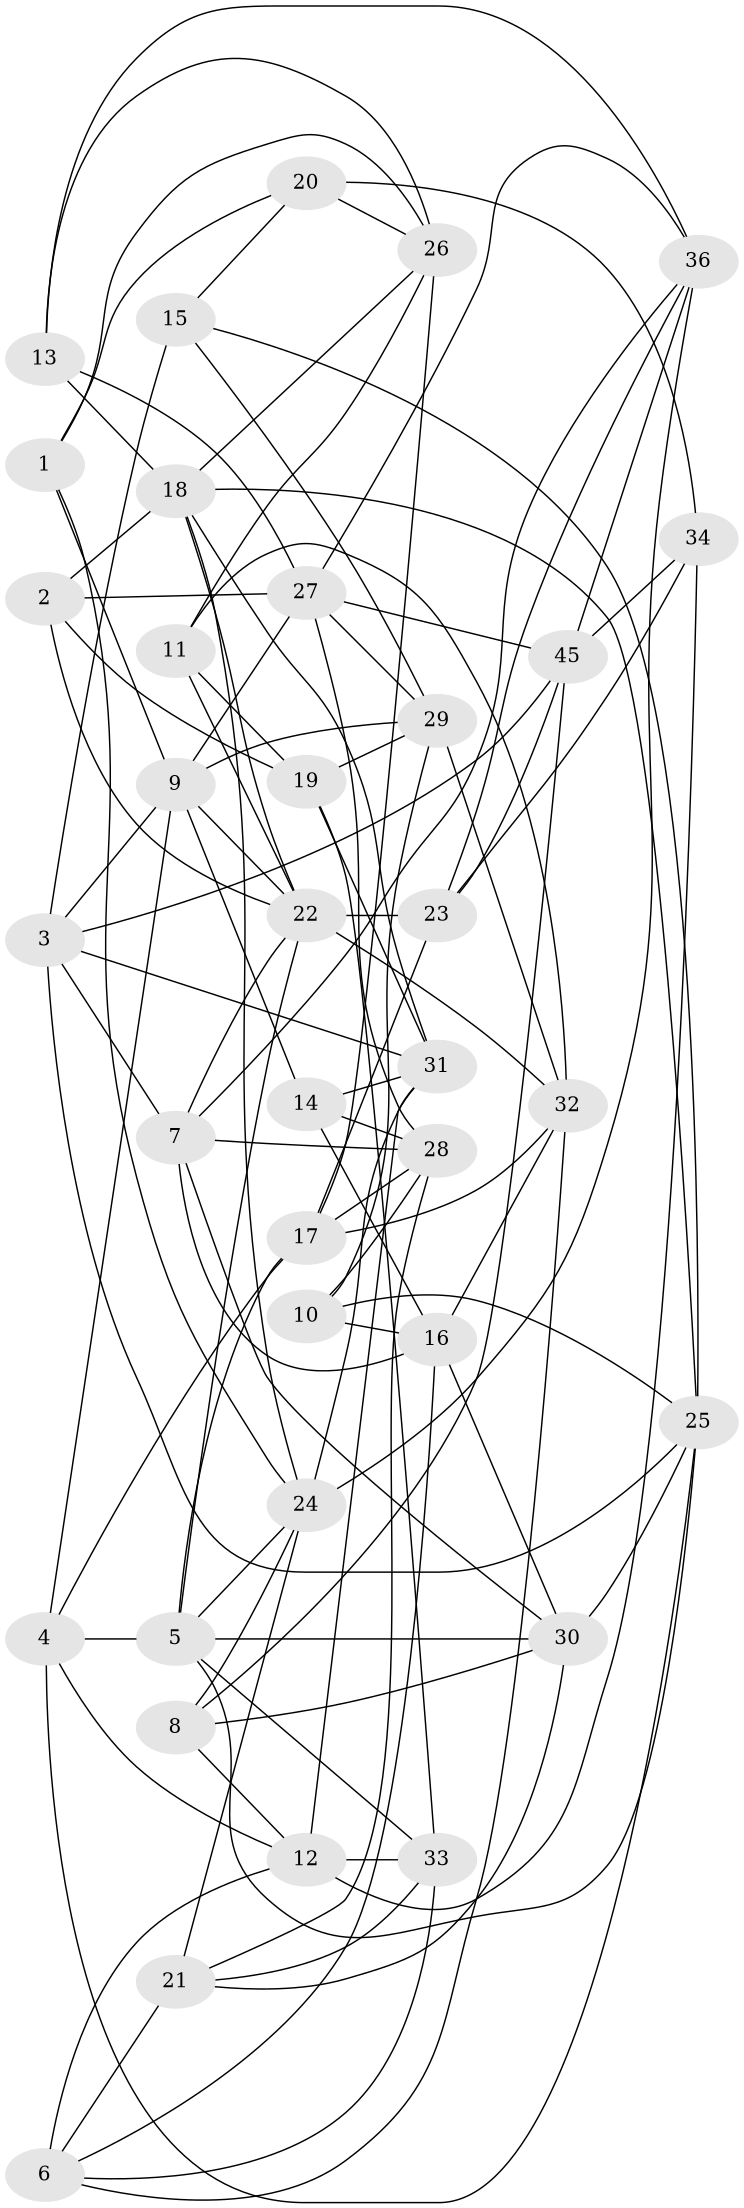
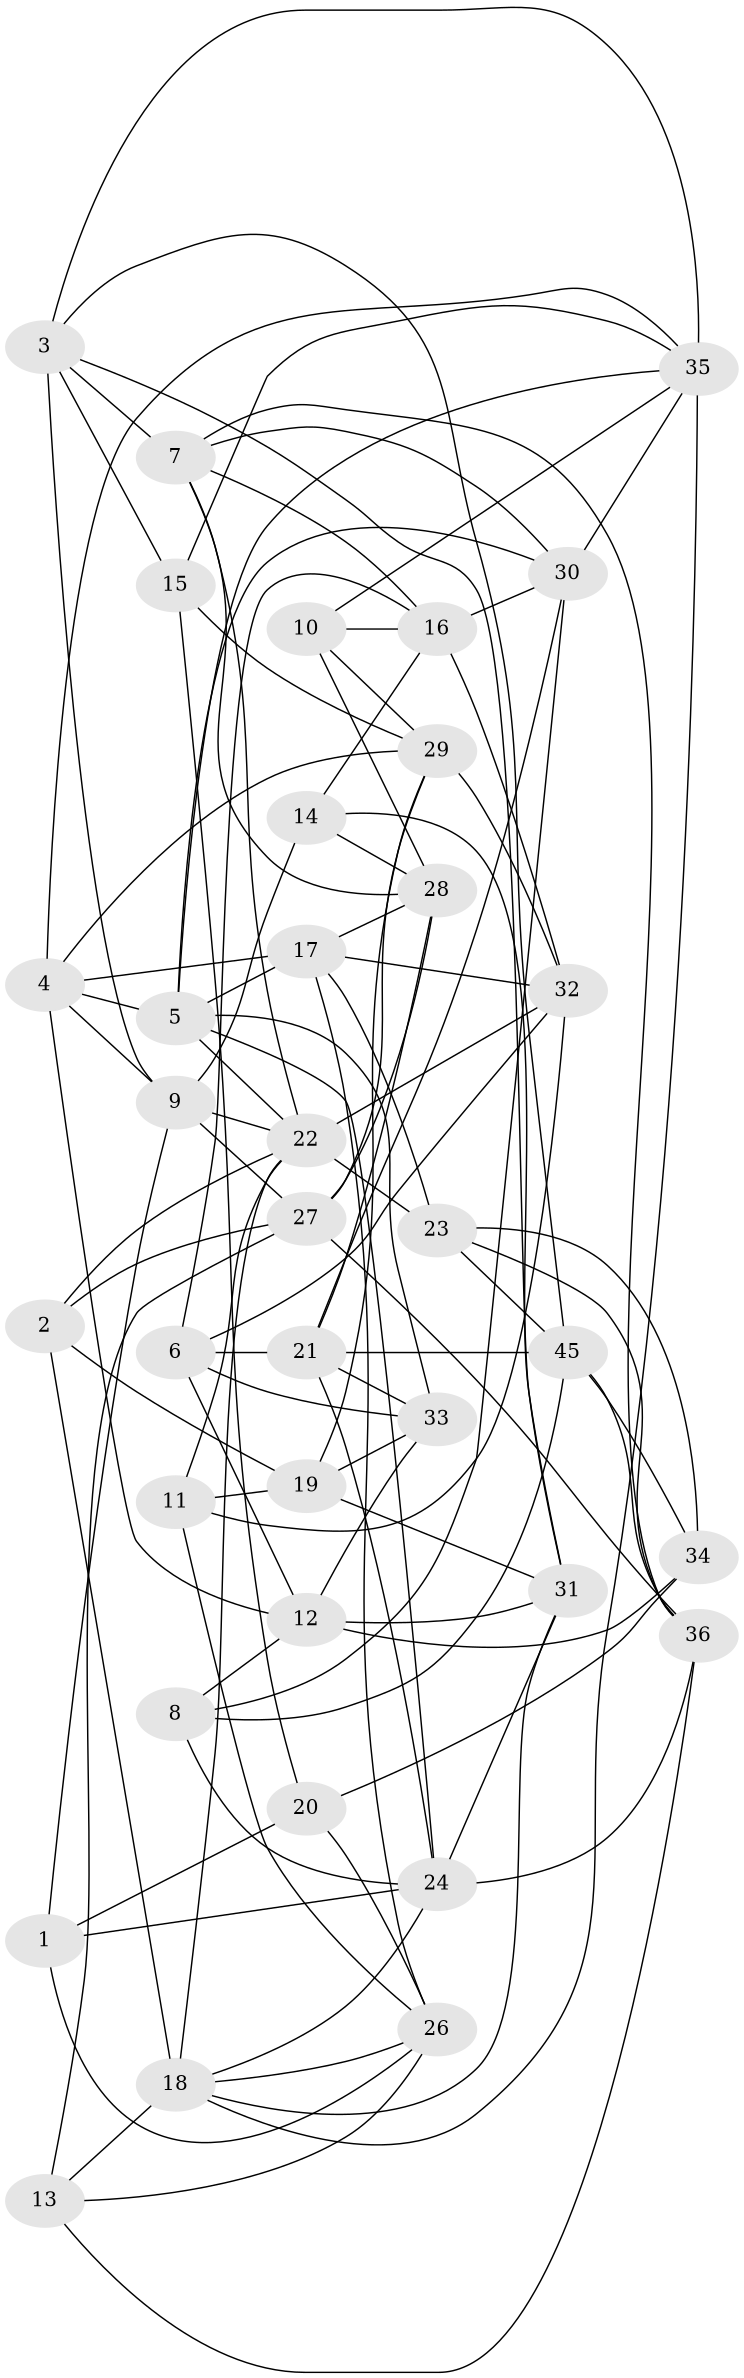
edge "27" -- "45": now "21" -- "45"
edge "29" -- "9": now "29" -- "4"
node "25": label "25" -> "35"
